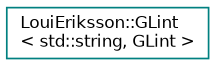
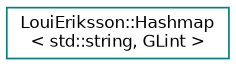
node "LouiEriksson::GLint < std::string, GLint >": label "LouiEriksson::GLint < std::string, GLint >" -> "LouiEriksson::Hashmap < std::string, GLint >"
